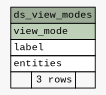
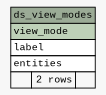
node "ds_view_modes": text "3 rows" -> "2 rows"
